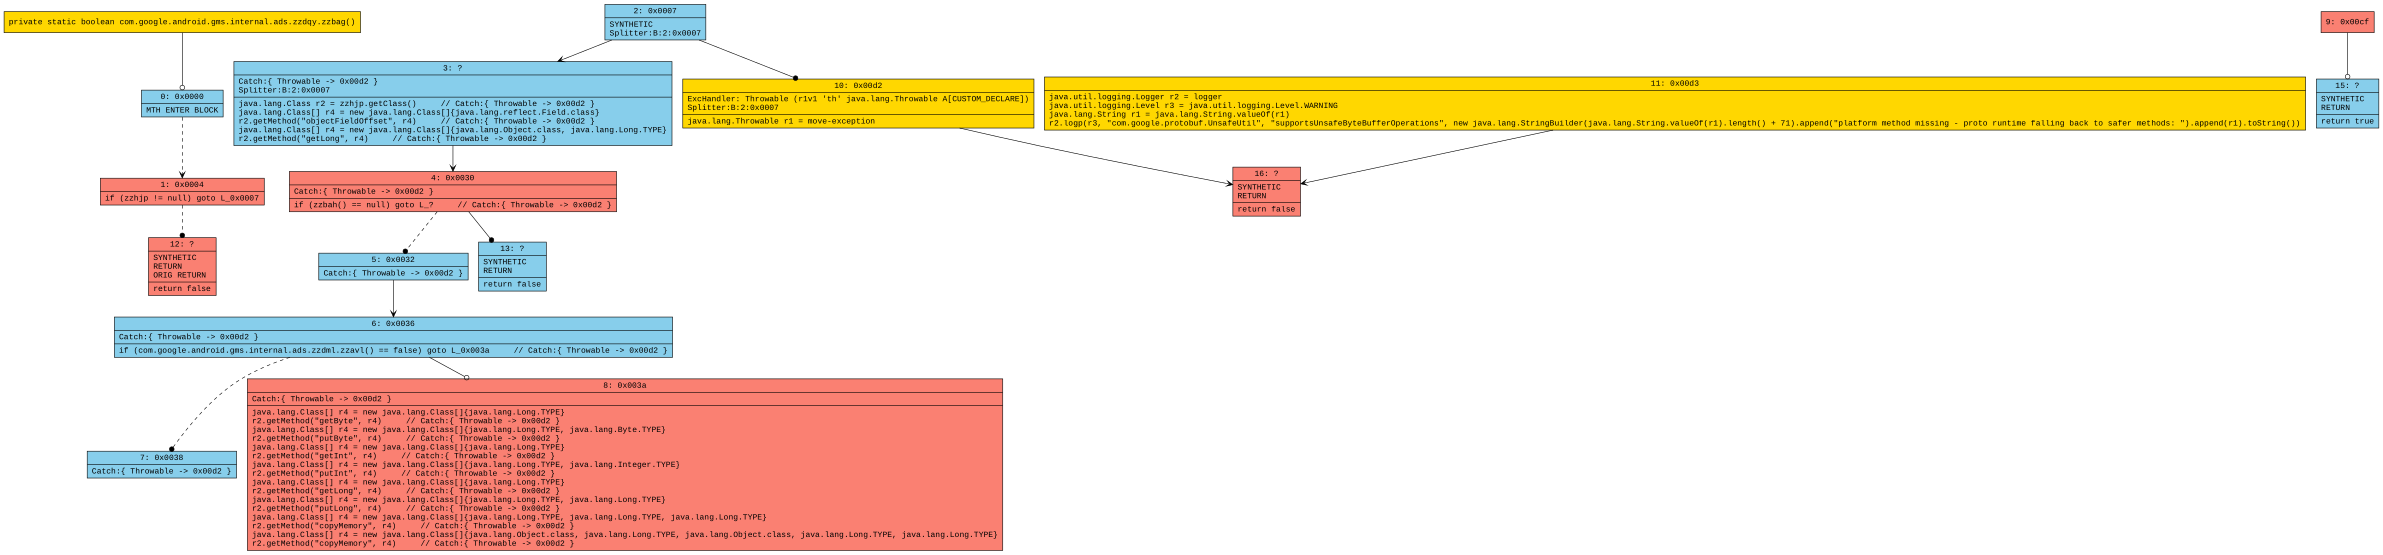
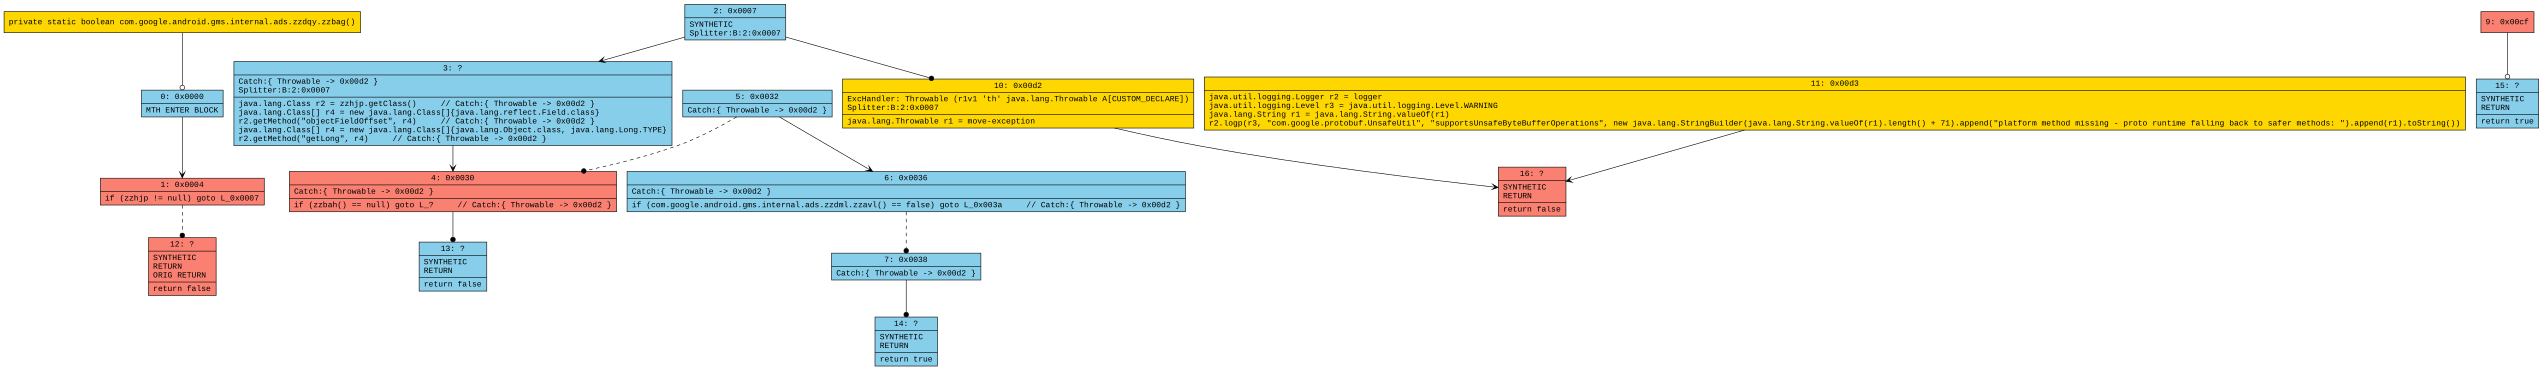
edge "0: 0x0000" -> "1: 0x0004": style dashed -> solid
edge "4: 0x0030" -> "5: 0x0032": reversed
node "14: ?": added
node "8: 0x003a": removed
